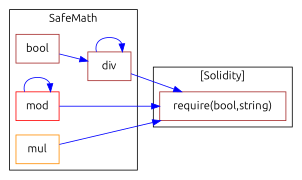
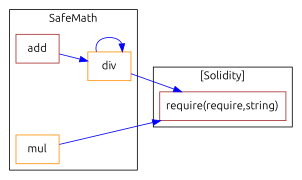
node "bool": label "bool" -> "add"
node "div": color brown -> darkorange
node "mod": removed
node "require(bool,string)": label "require(bool,string)" -> "require(require,string)"
